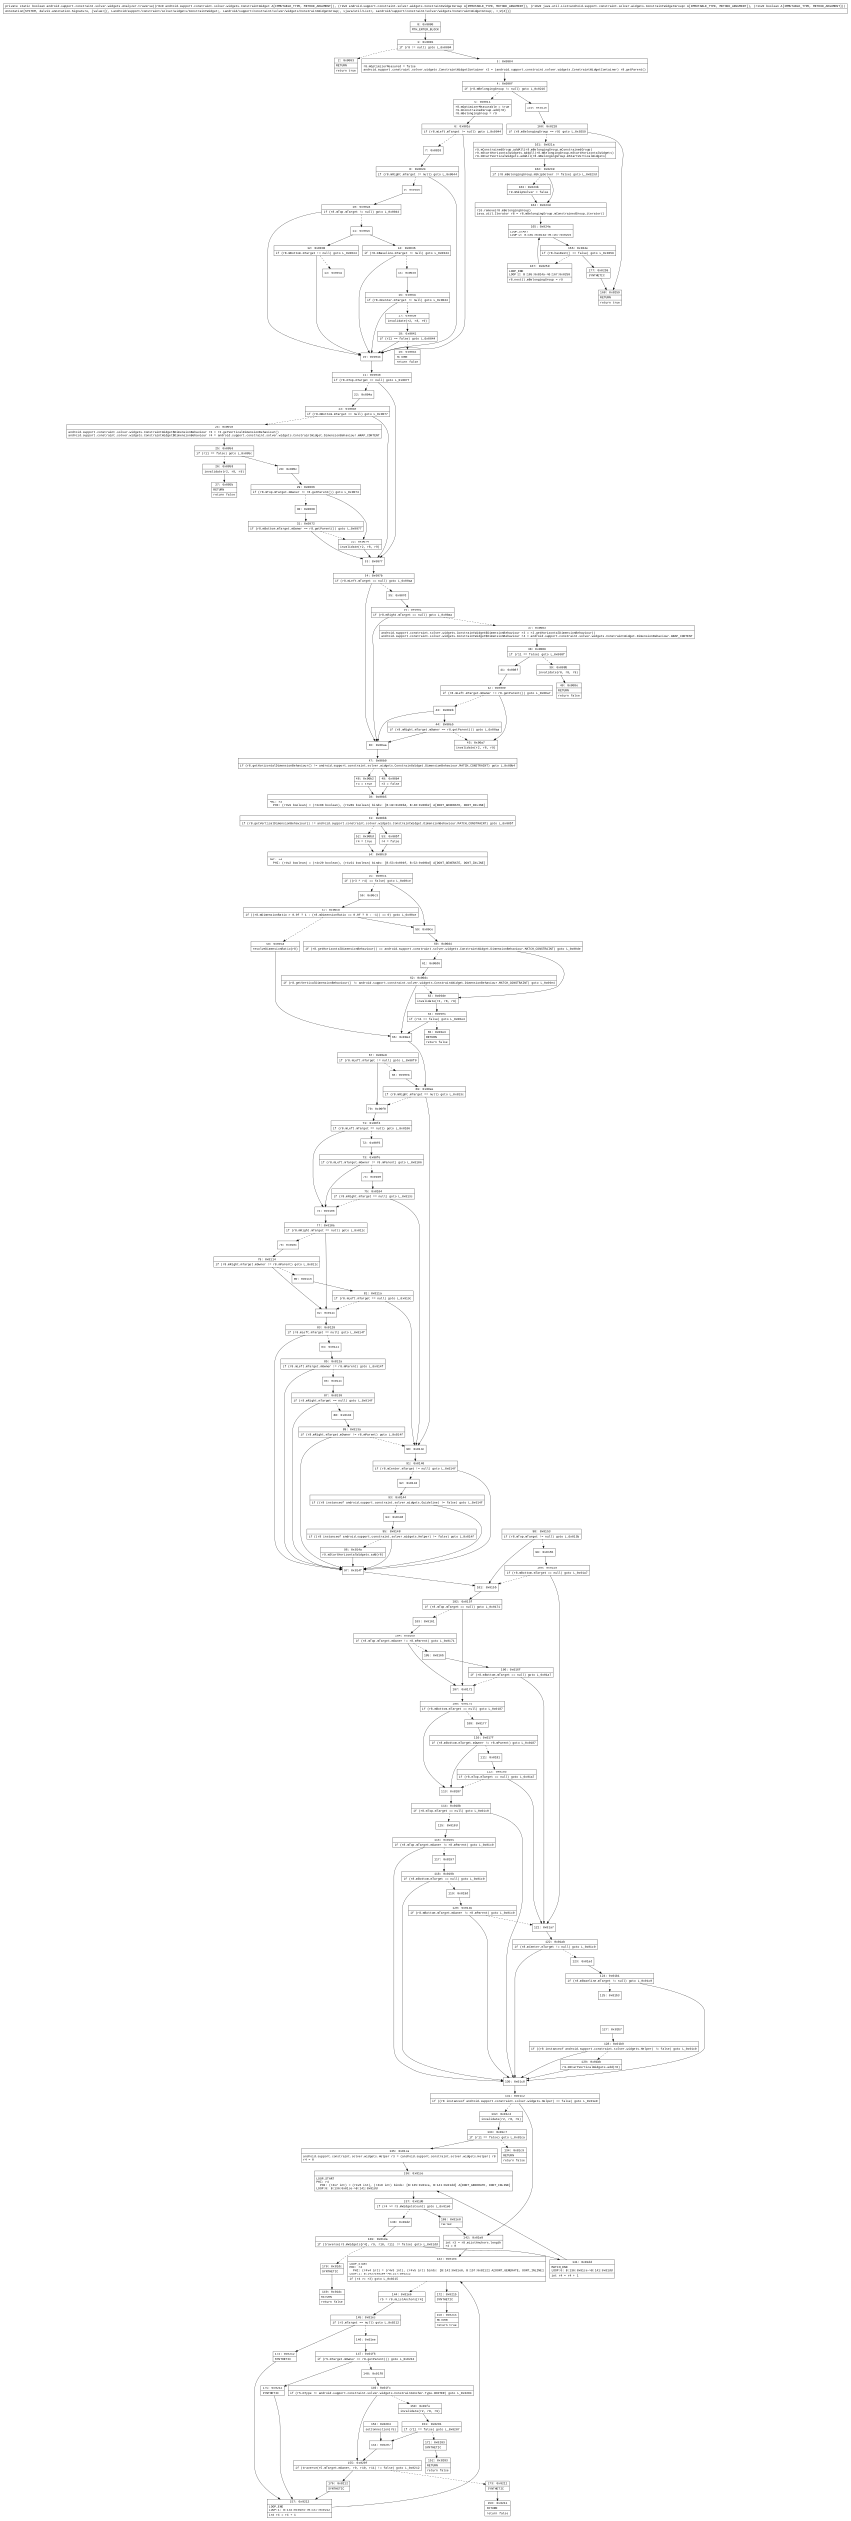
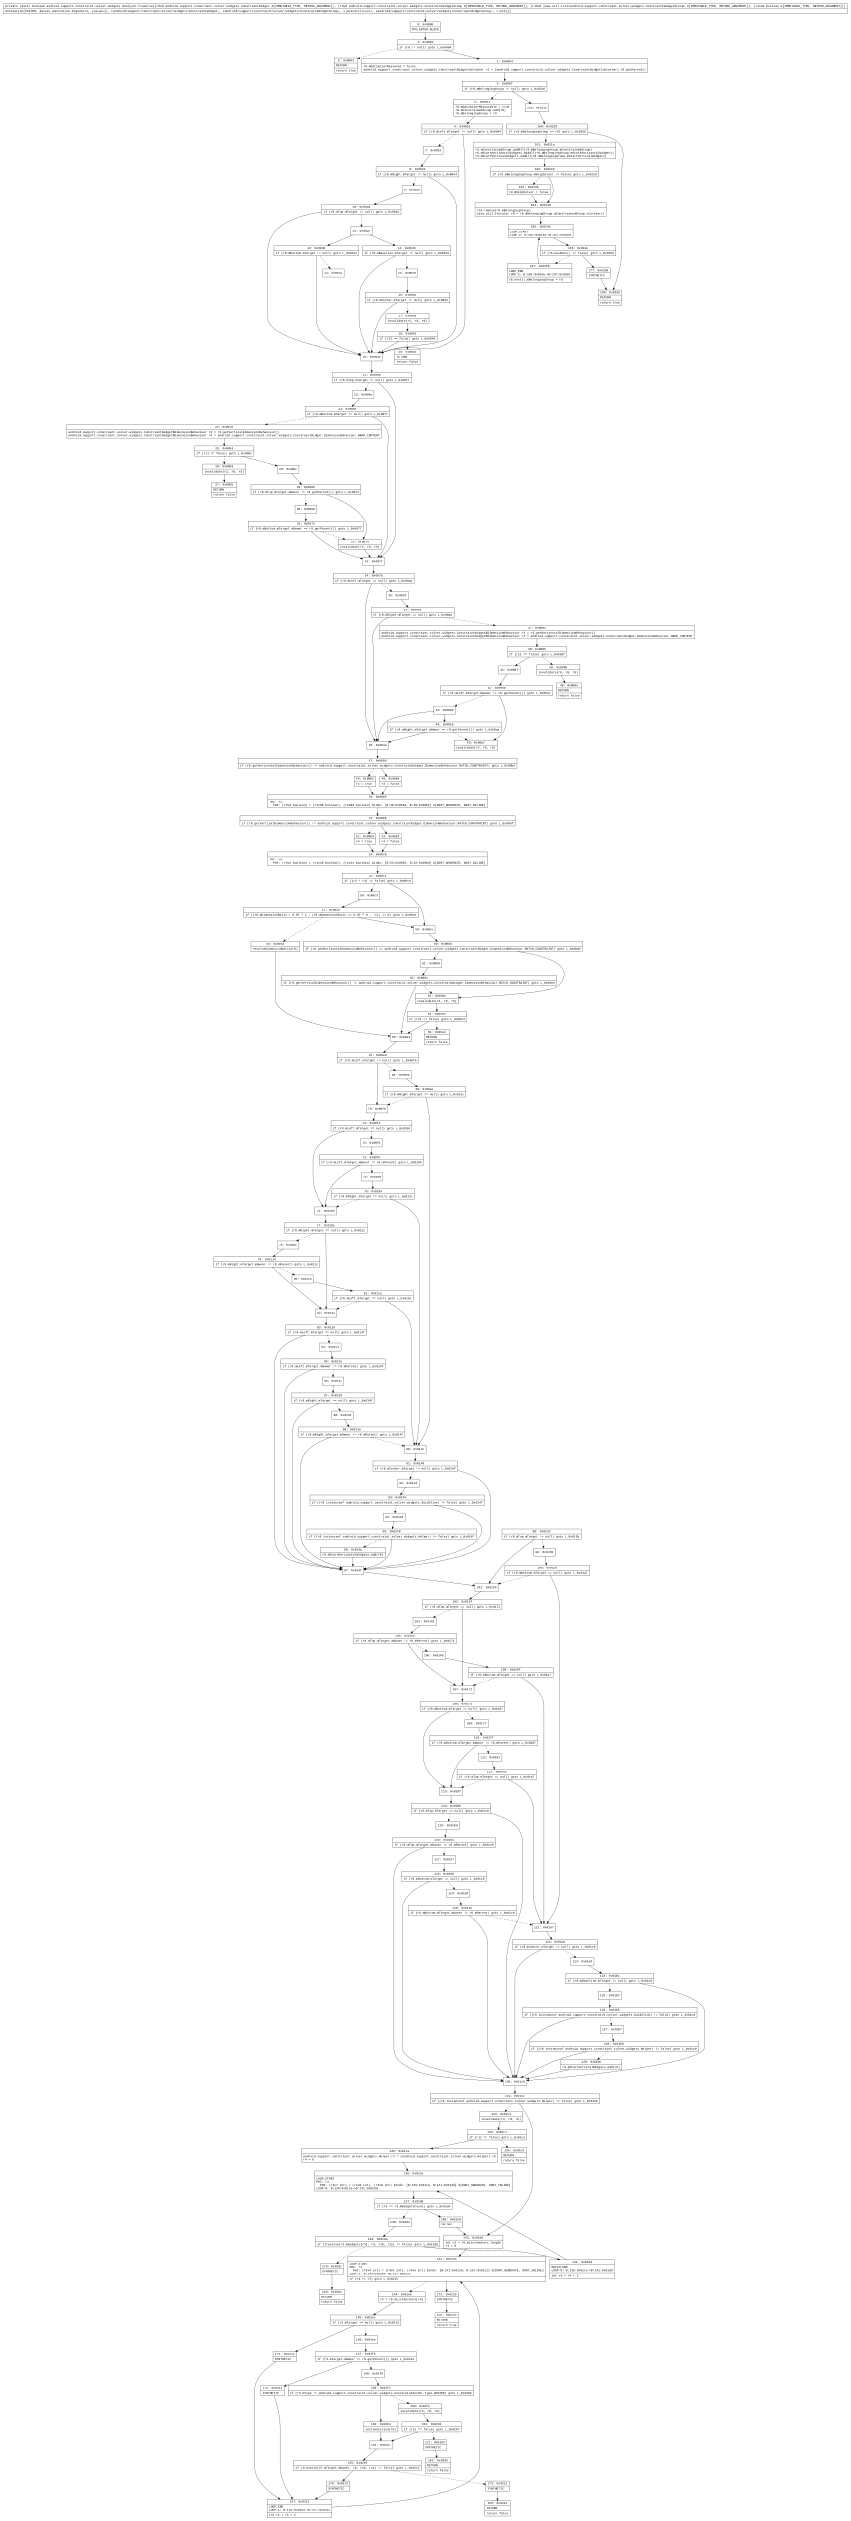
edge "66: 0x00e4" -> "69: 0x00ee": now "66: 0x00e4" -> "67: 0x00e8"
node "126: 0x01b5": added
edge "149: 0x01fc" -> "155: 0x020f": now "149: 0x01fc" -> "153: 0x0204"
